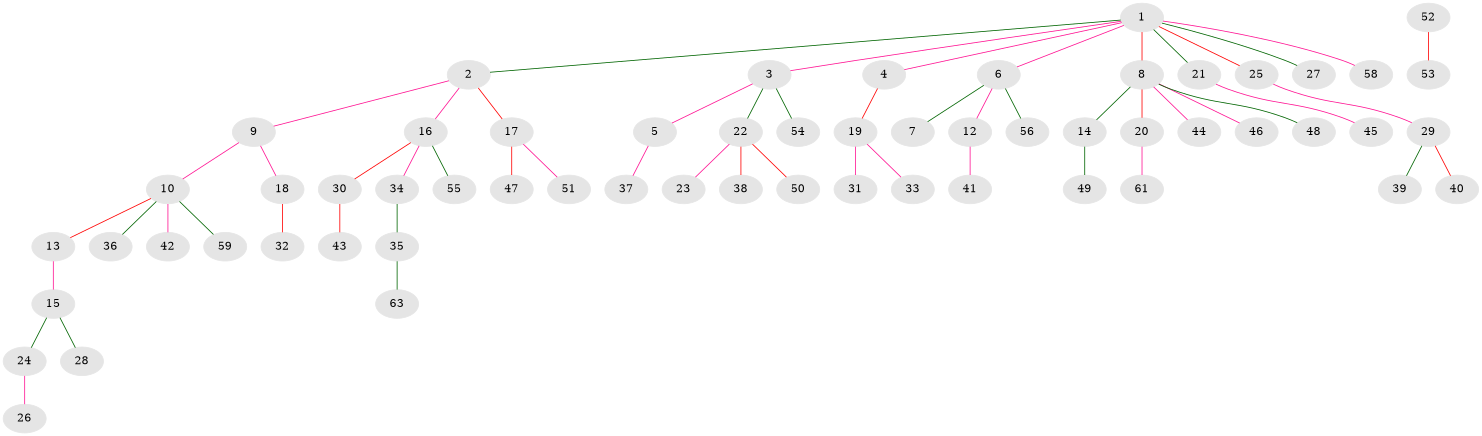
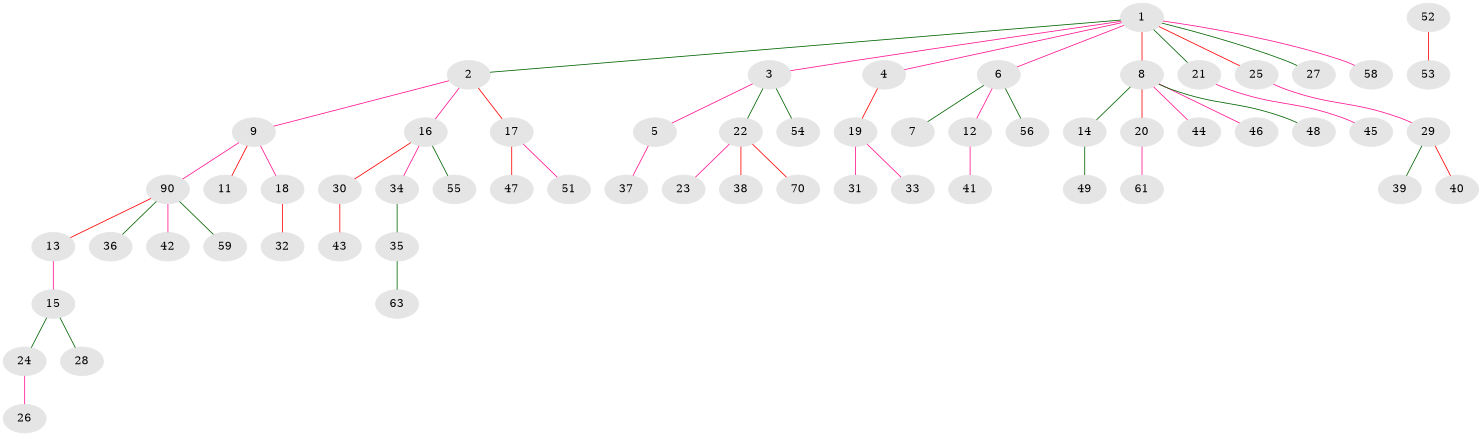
node "10": label "10" -> "90"
node "11": added
node "50": label "50" -> "70"
